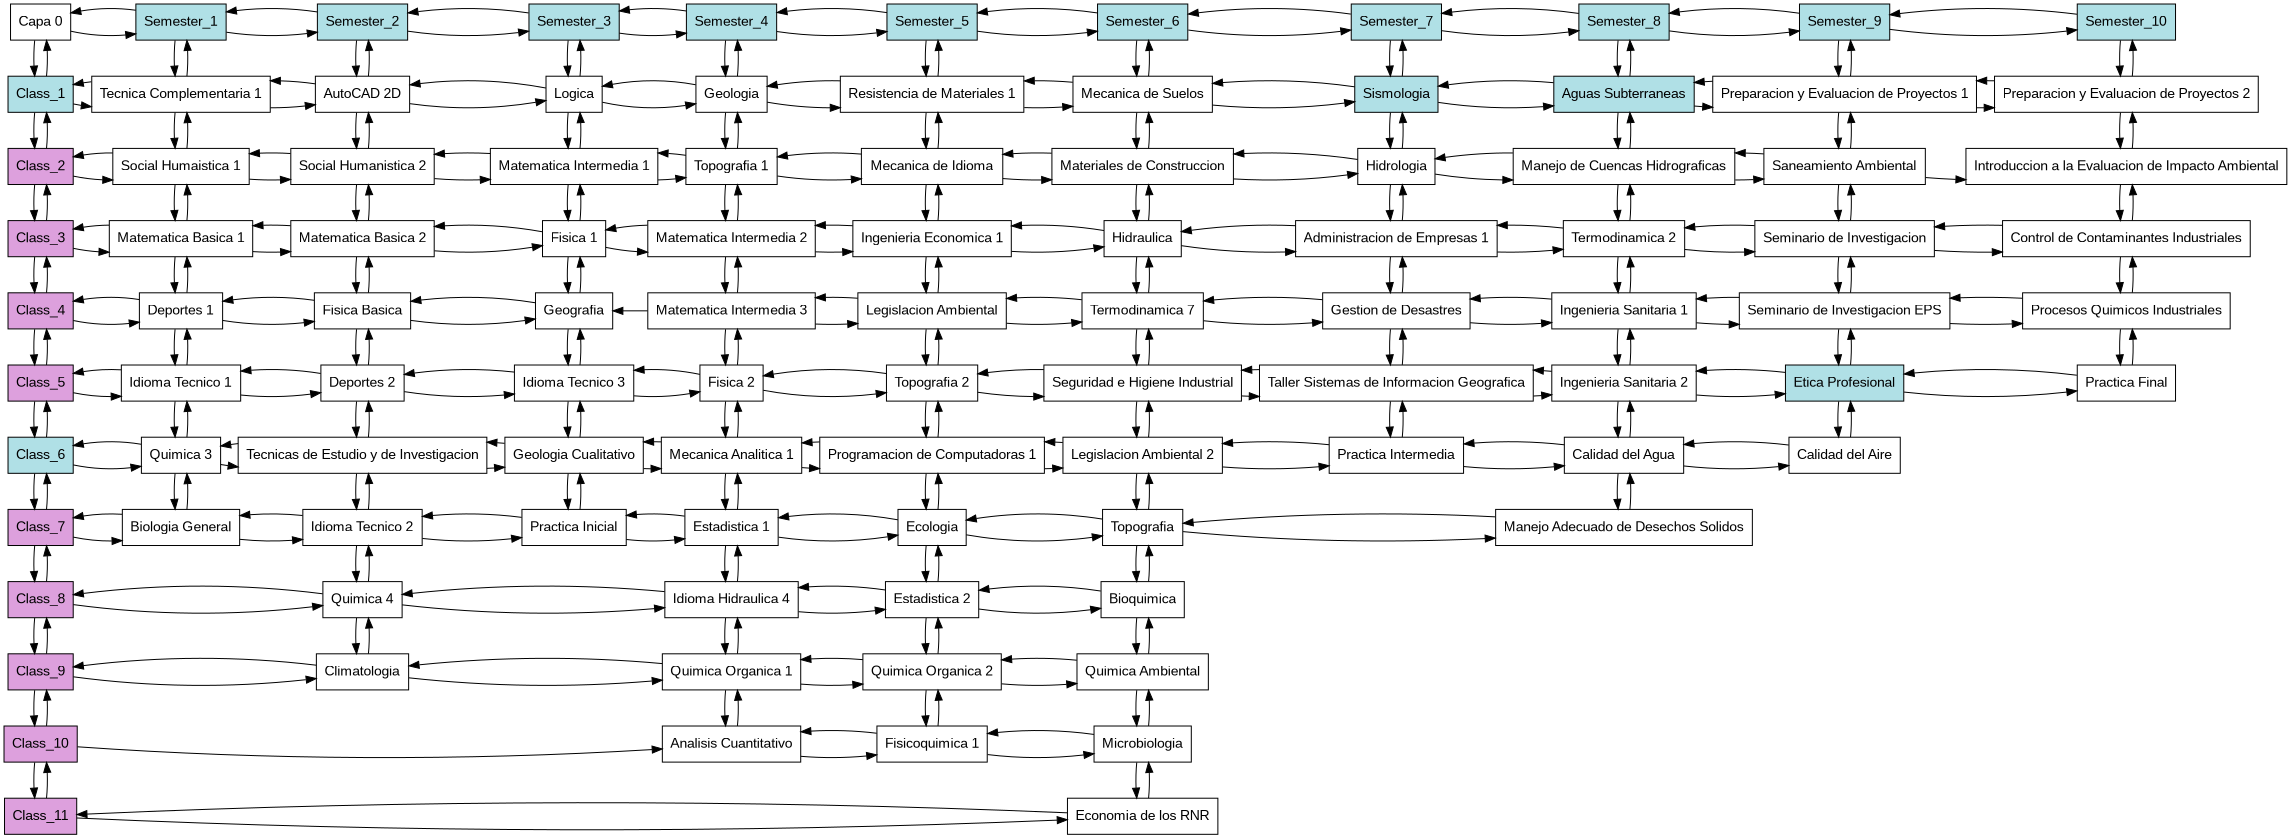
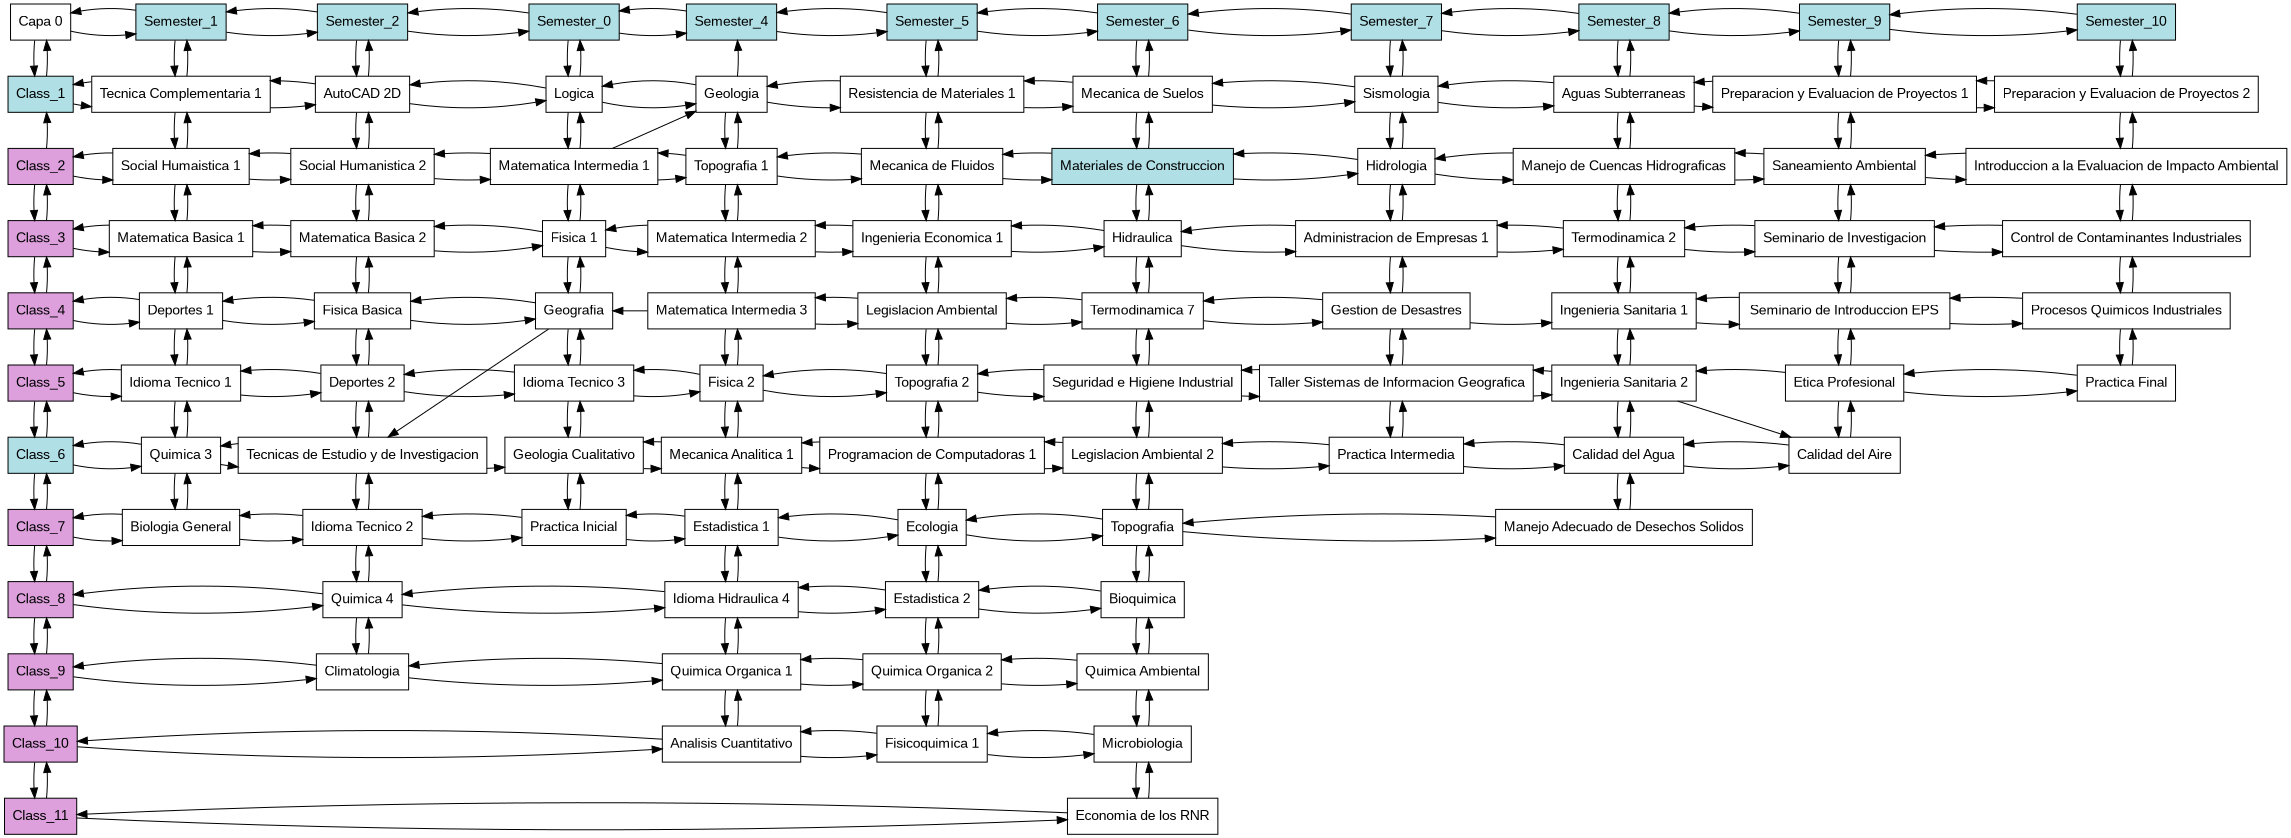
node "Semester_3": label "Semester_3" -> "Semester_0"
edge "Semester_4" -> "Geologia": now "Matematica Intermedia 1" -> "Geologia"
node "Sismologia": fillcolor powderblue -> white
node "Aguas Subterraneas": fillcolor powderblue -> white
edge "Class_1" -> "Class_2": removed
edge "Introduccion a la Evaluacion de Impacto Ambiental" -> "Saneamiento Ambiental": added
node "Mecanica de Idioma": label "Mecanica de Idioma" -> "Mecanica de Fluidos"
node "Materiales de Construccion": fillcolor white -> powderblue
edge "Ingenieria Sanitaria 1" -> "Gestion de Desastres": removed
node "Seminario de Investigacion EPS": label "Seminario de Investigacion EPS" -> "Seminario de Introduccion EPS"
node "Etica Profesional": fillcolor powderblue -> white
edge "Ingenieria Sanitaria 2" -> "Etica Profesional": now "Ingenieria Sanitaria 2" -> "Calidad del Aire"
edge "Geologia Cualitativo" -> "Tecnicas de Estudio y de Investigacion": now "Geografia" -> "Tecnicas de Estudio y de Investigacion"
edge "Analisis Cuantitativo" -> "Class_10": added
